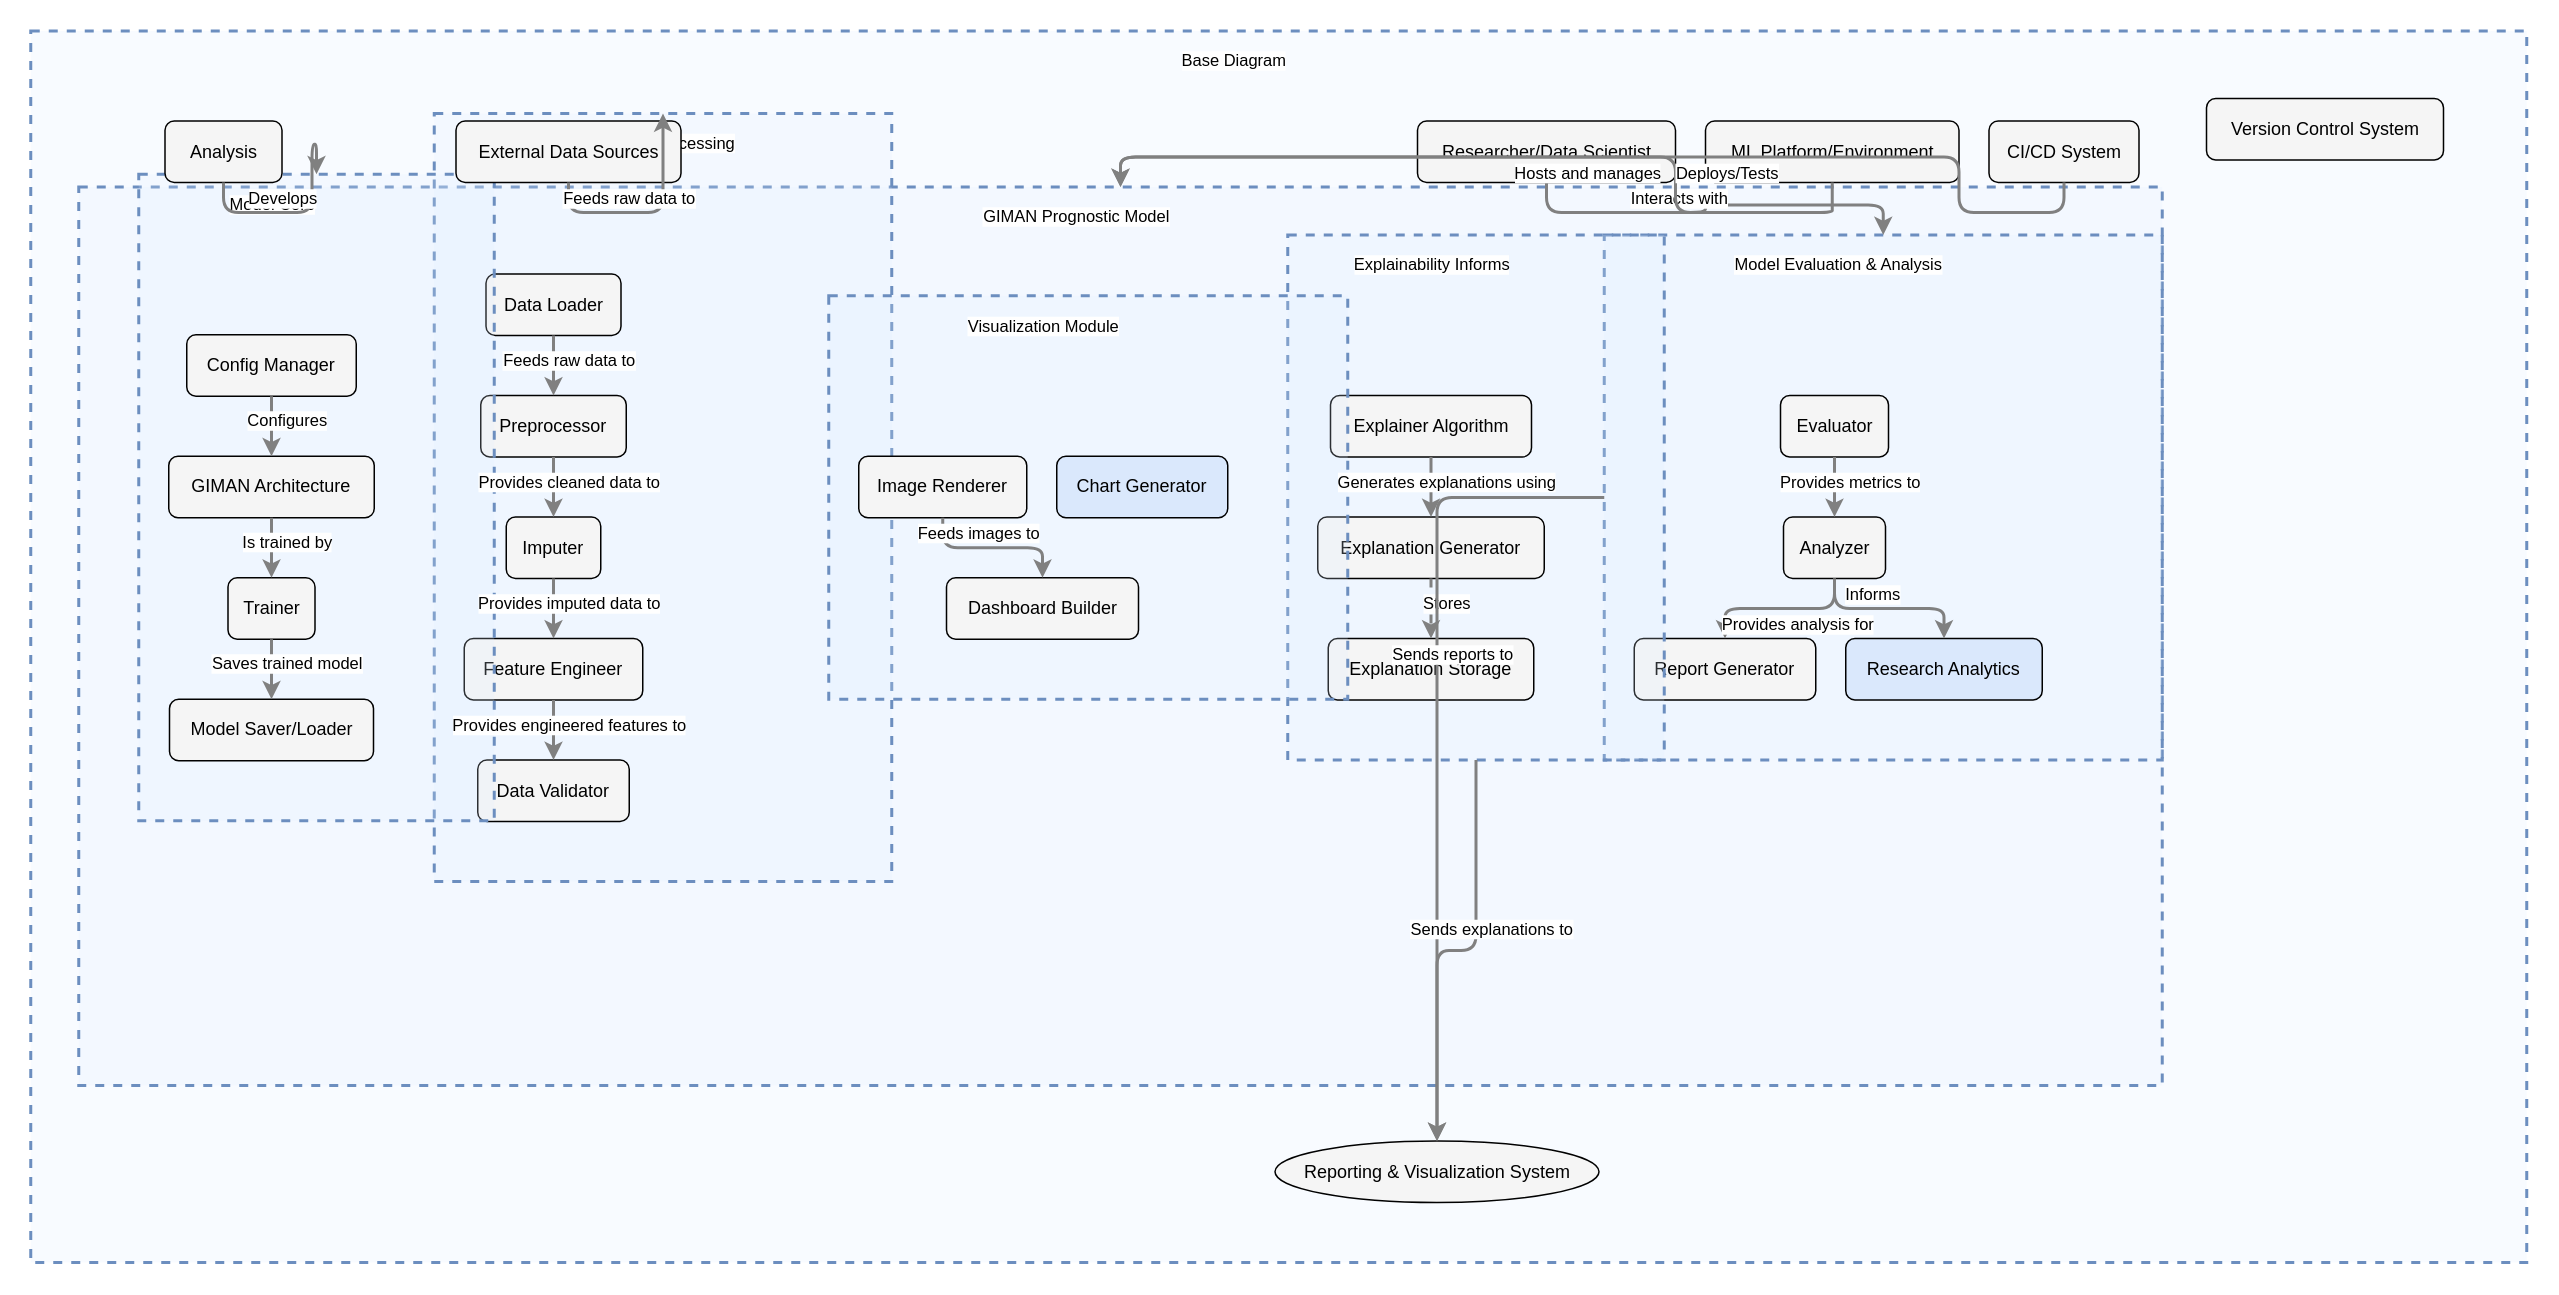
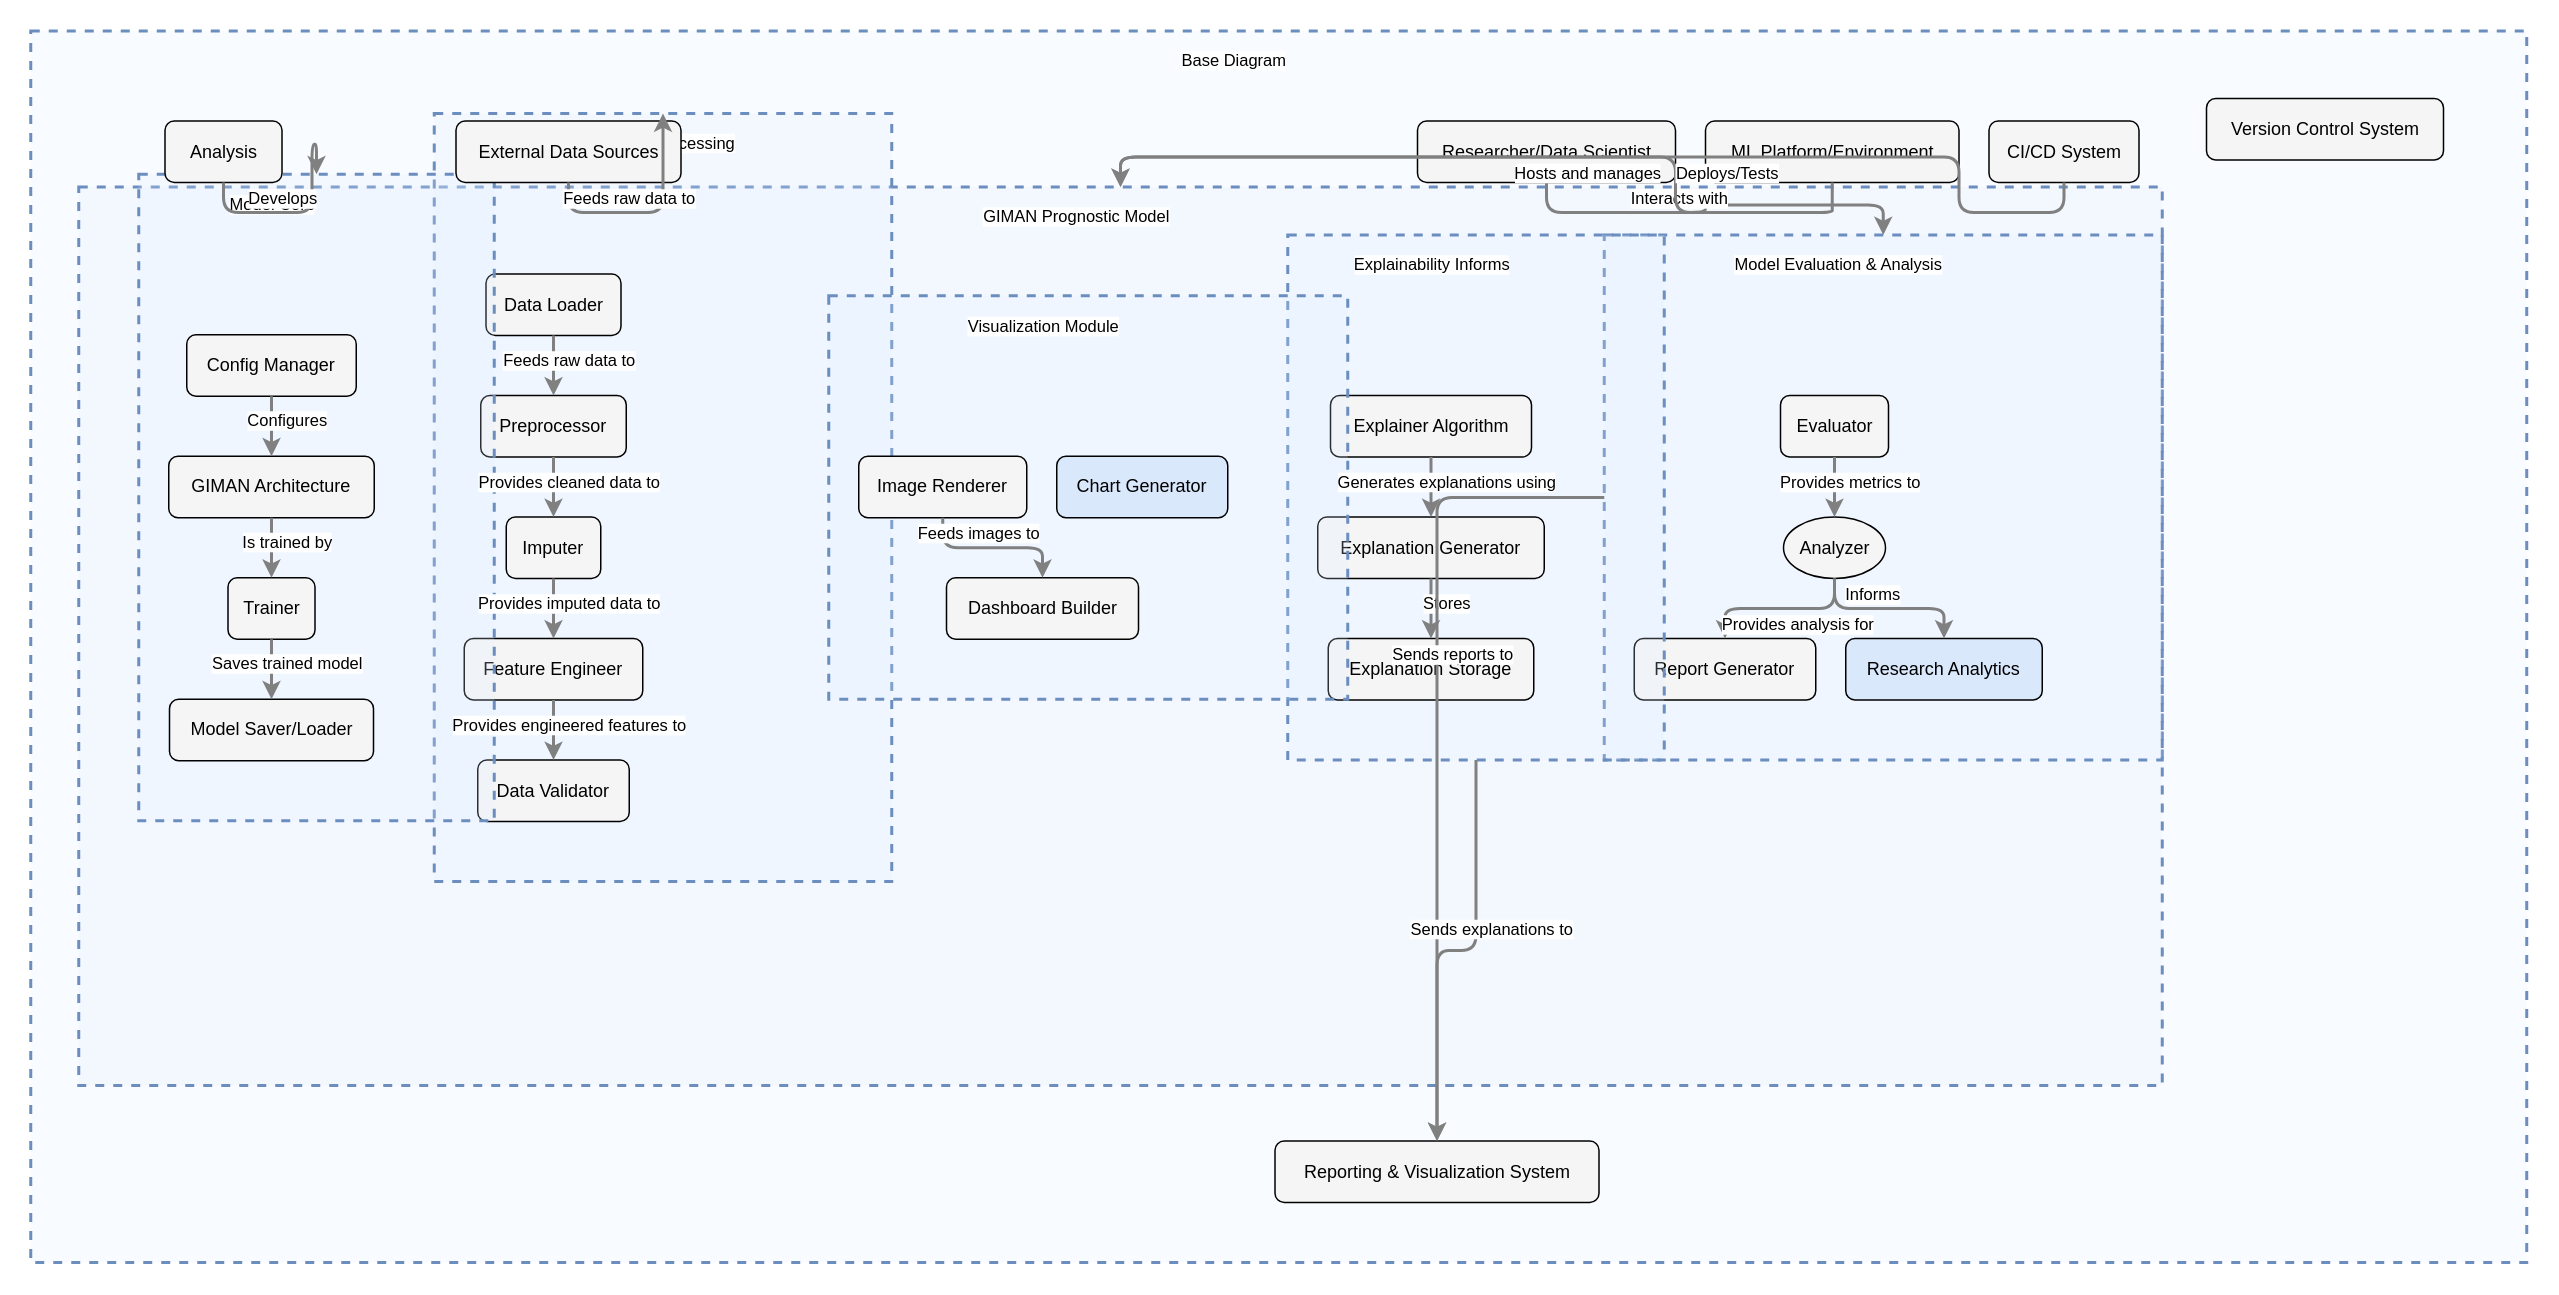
node "Analyzer": shape rounded rectangle -> ellipse
edge "Explanation Generator" -> "Explanation Storage": style dashed -> solid
node "Reporting & Visualization System": shape ellipse -> rounded rectangle
